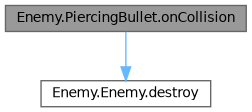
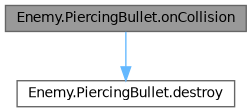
node "Enemy.Enemy.destroy": label "Enemy.Enemy.destroy" -> "Enemy.PiercingBullet.destroy"
